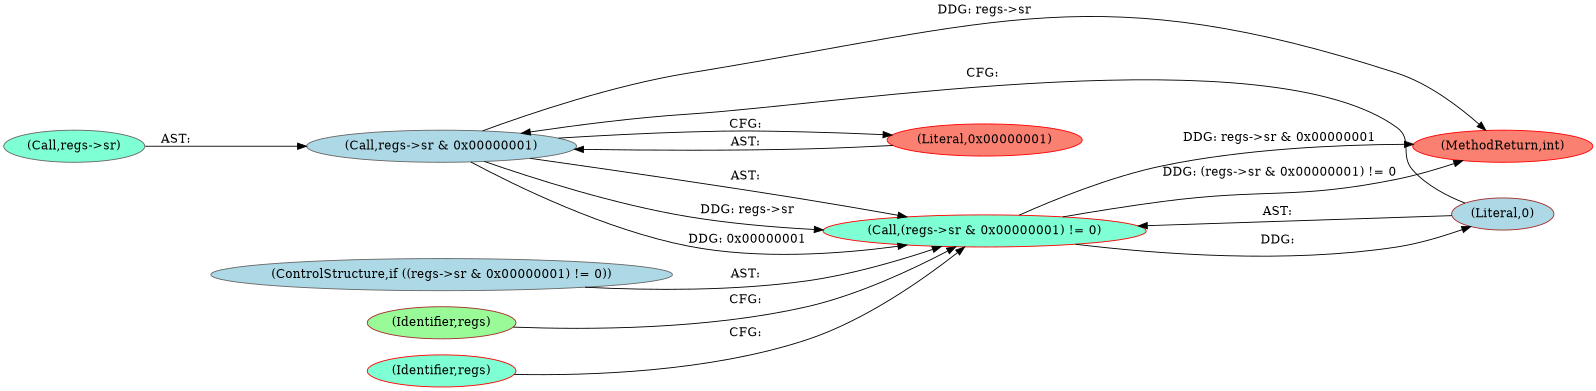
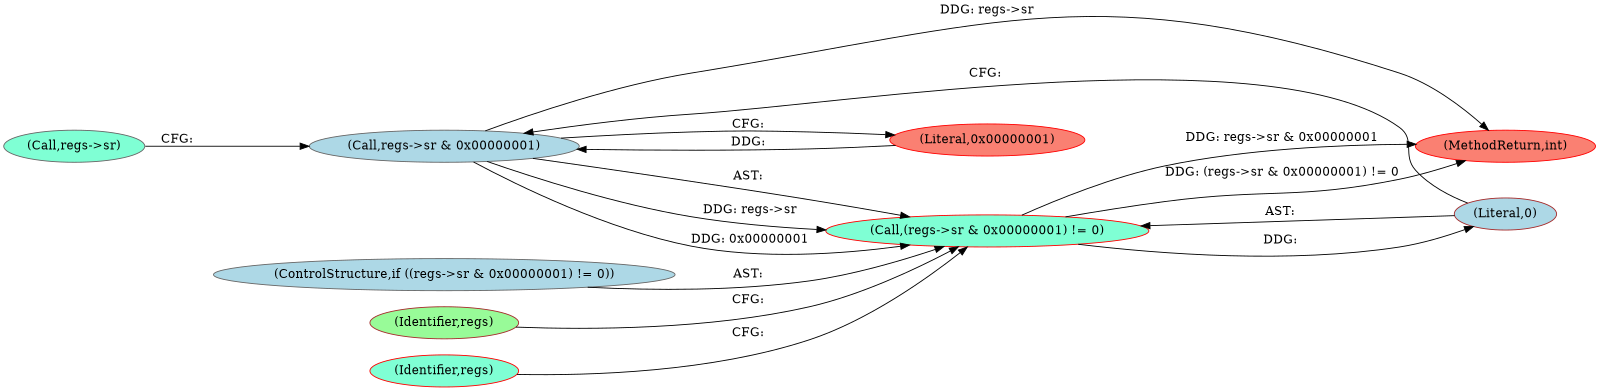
edge "(Call,regs->sr)" -> "(Call,regs->sr & 0x00000001)": label "AST: " -> "CFG: "
edge "(Literal,0x00000001)" -> "(Call,regs->sr & 0x00000001)": label "AST: " -> "DDG: "
